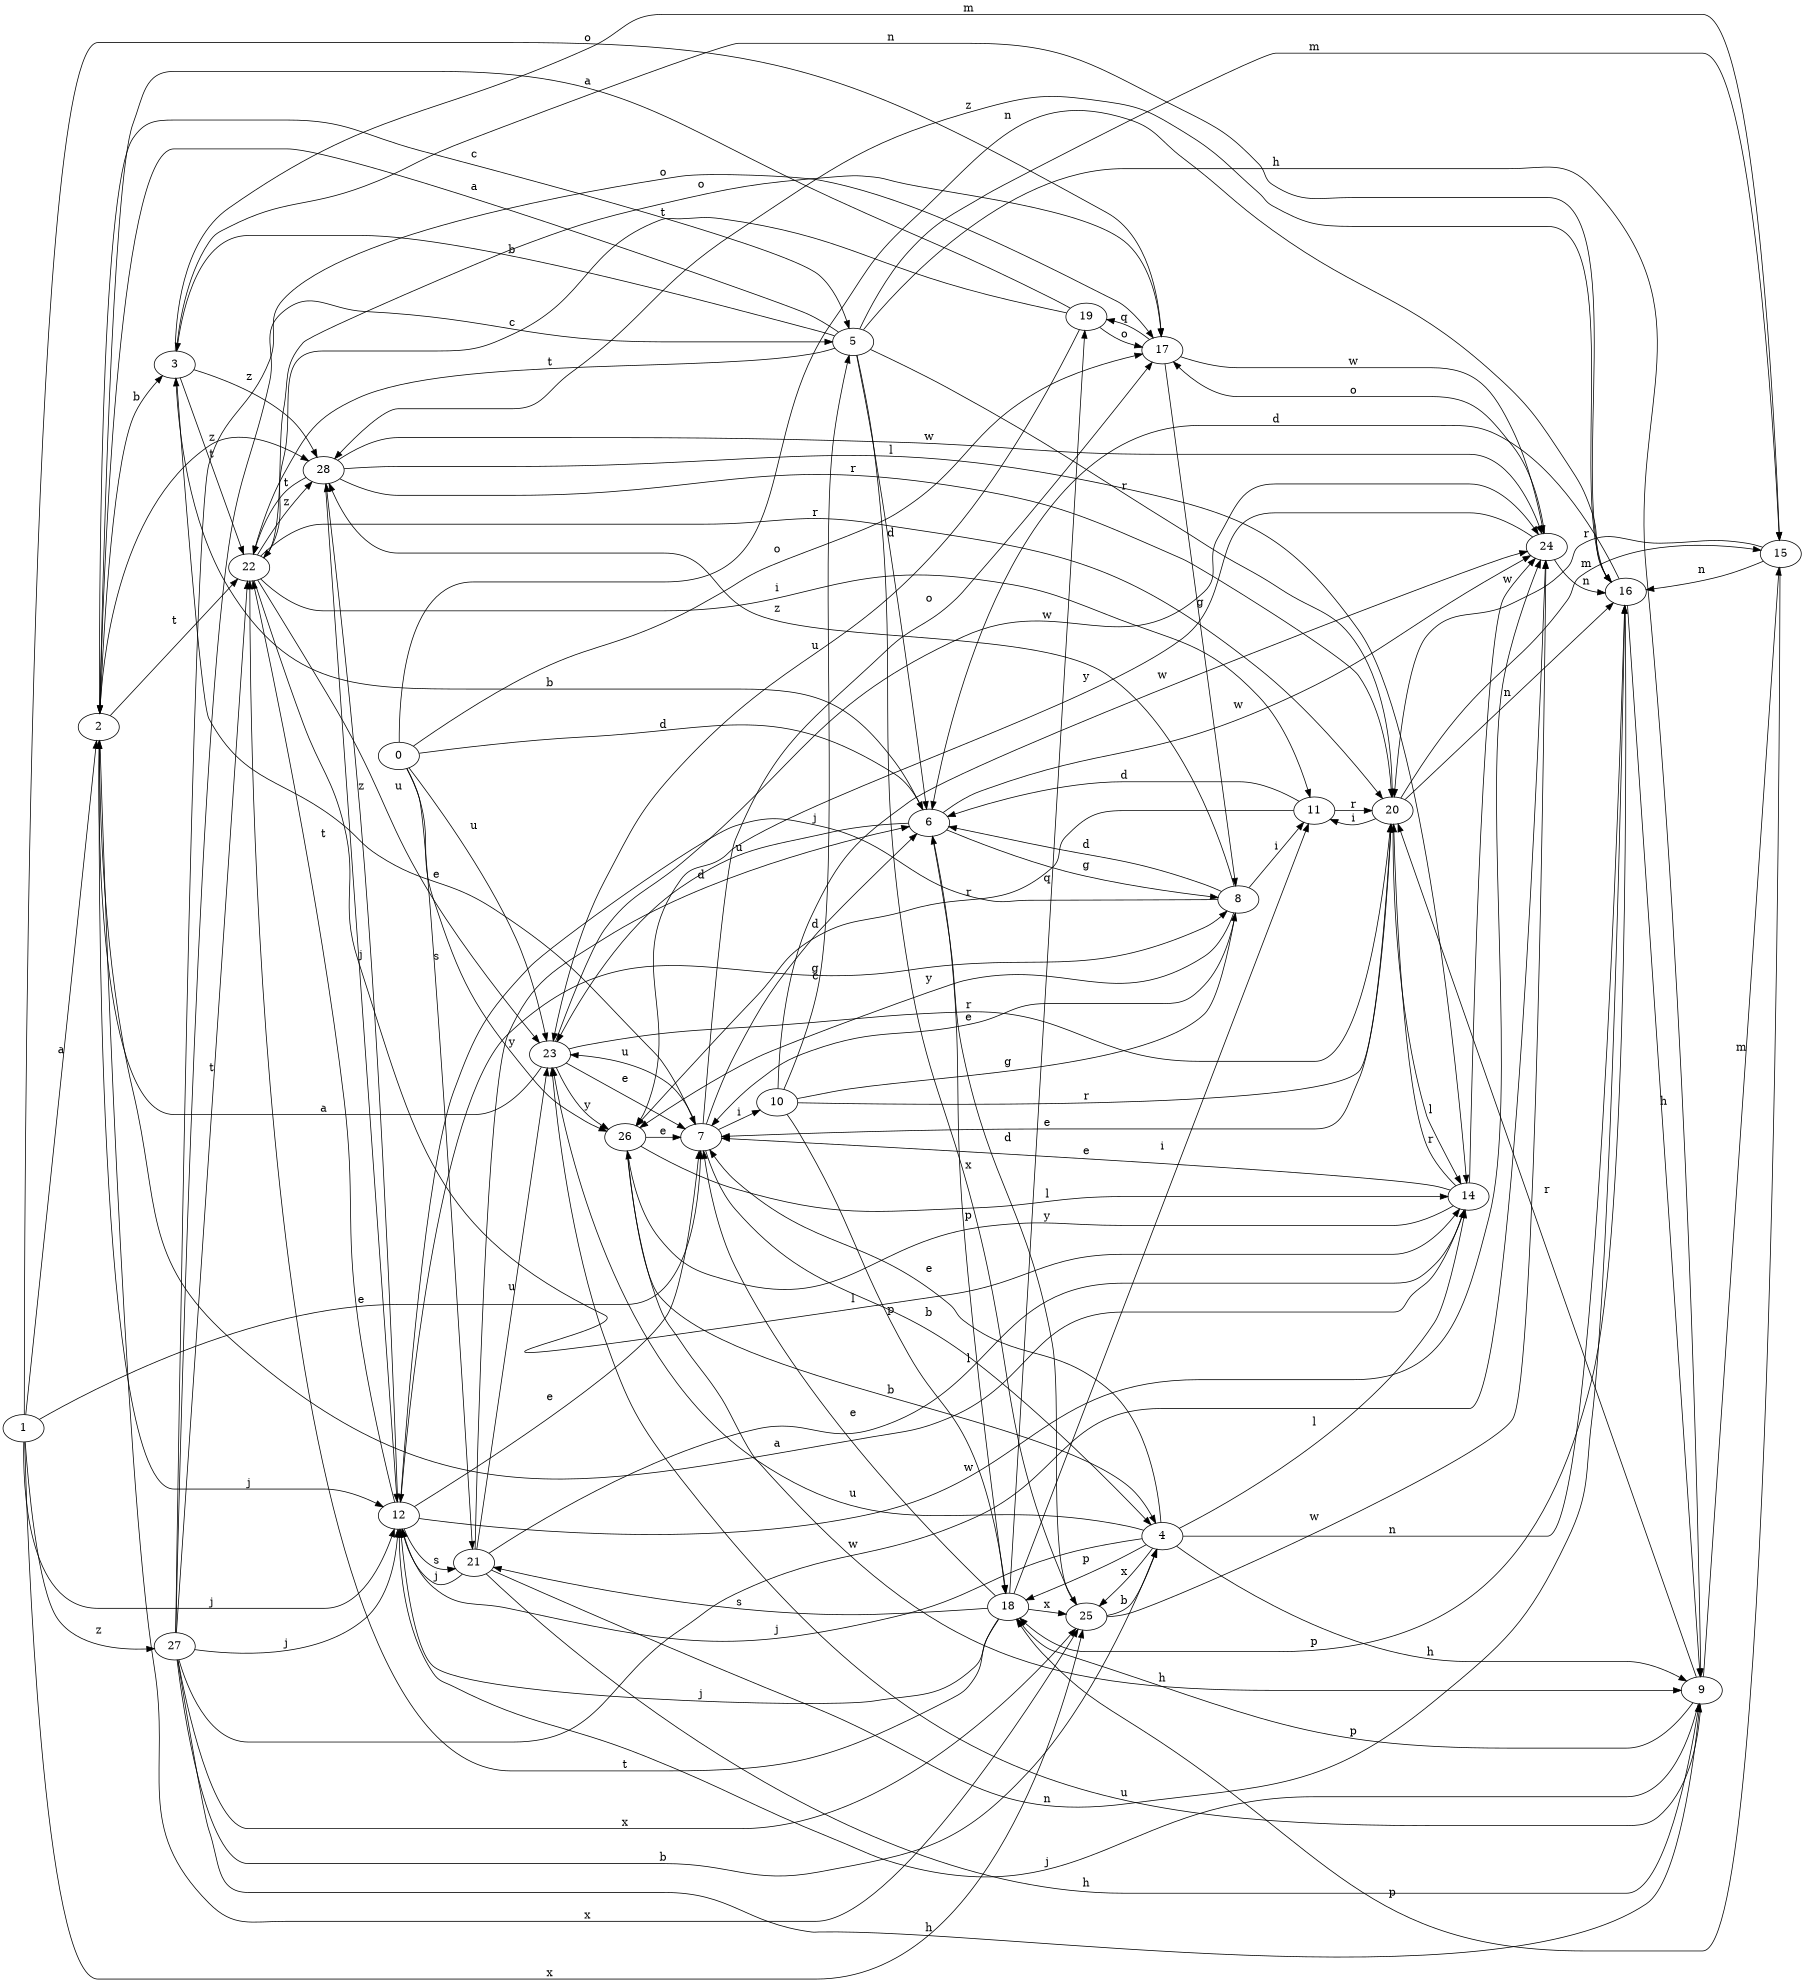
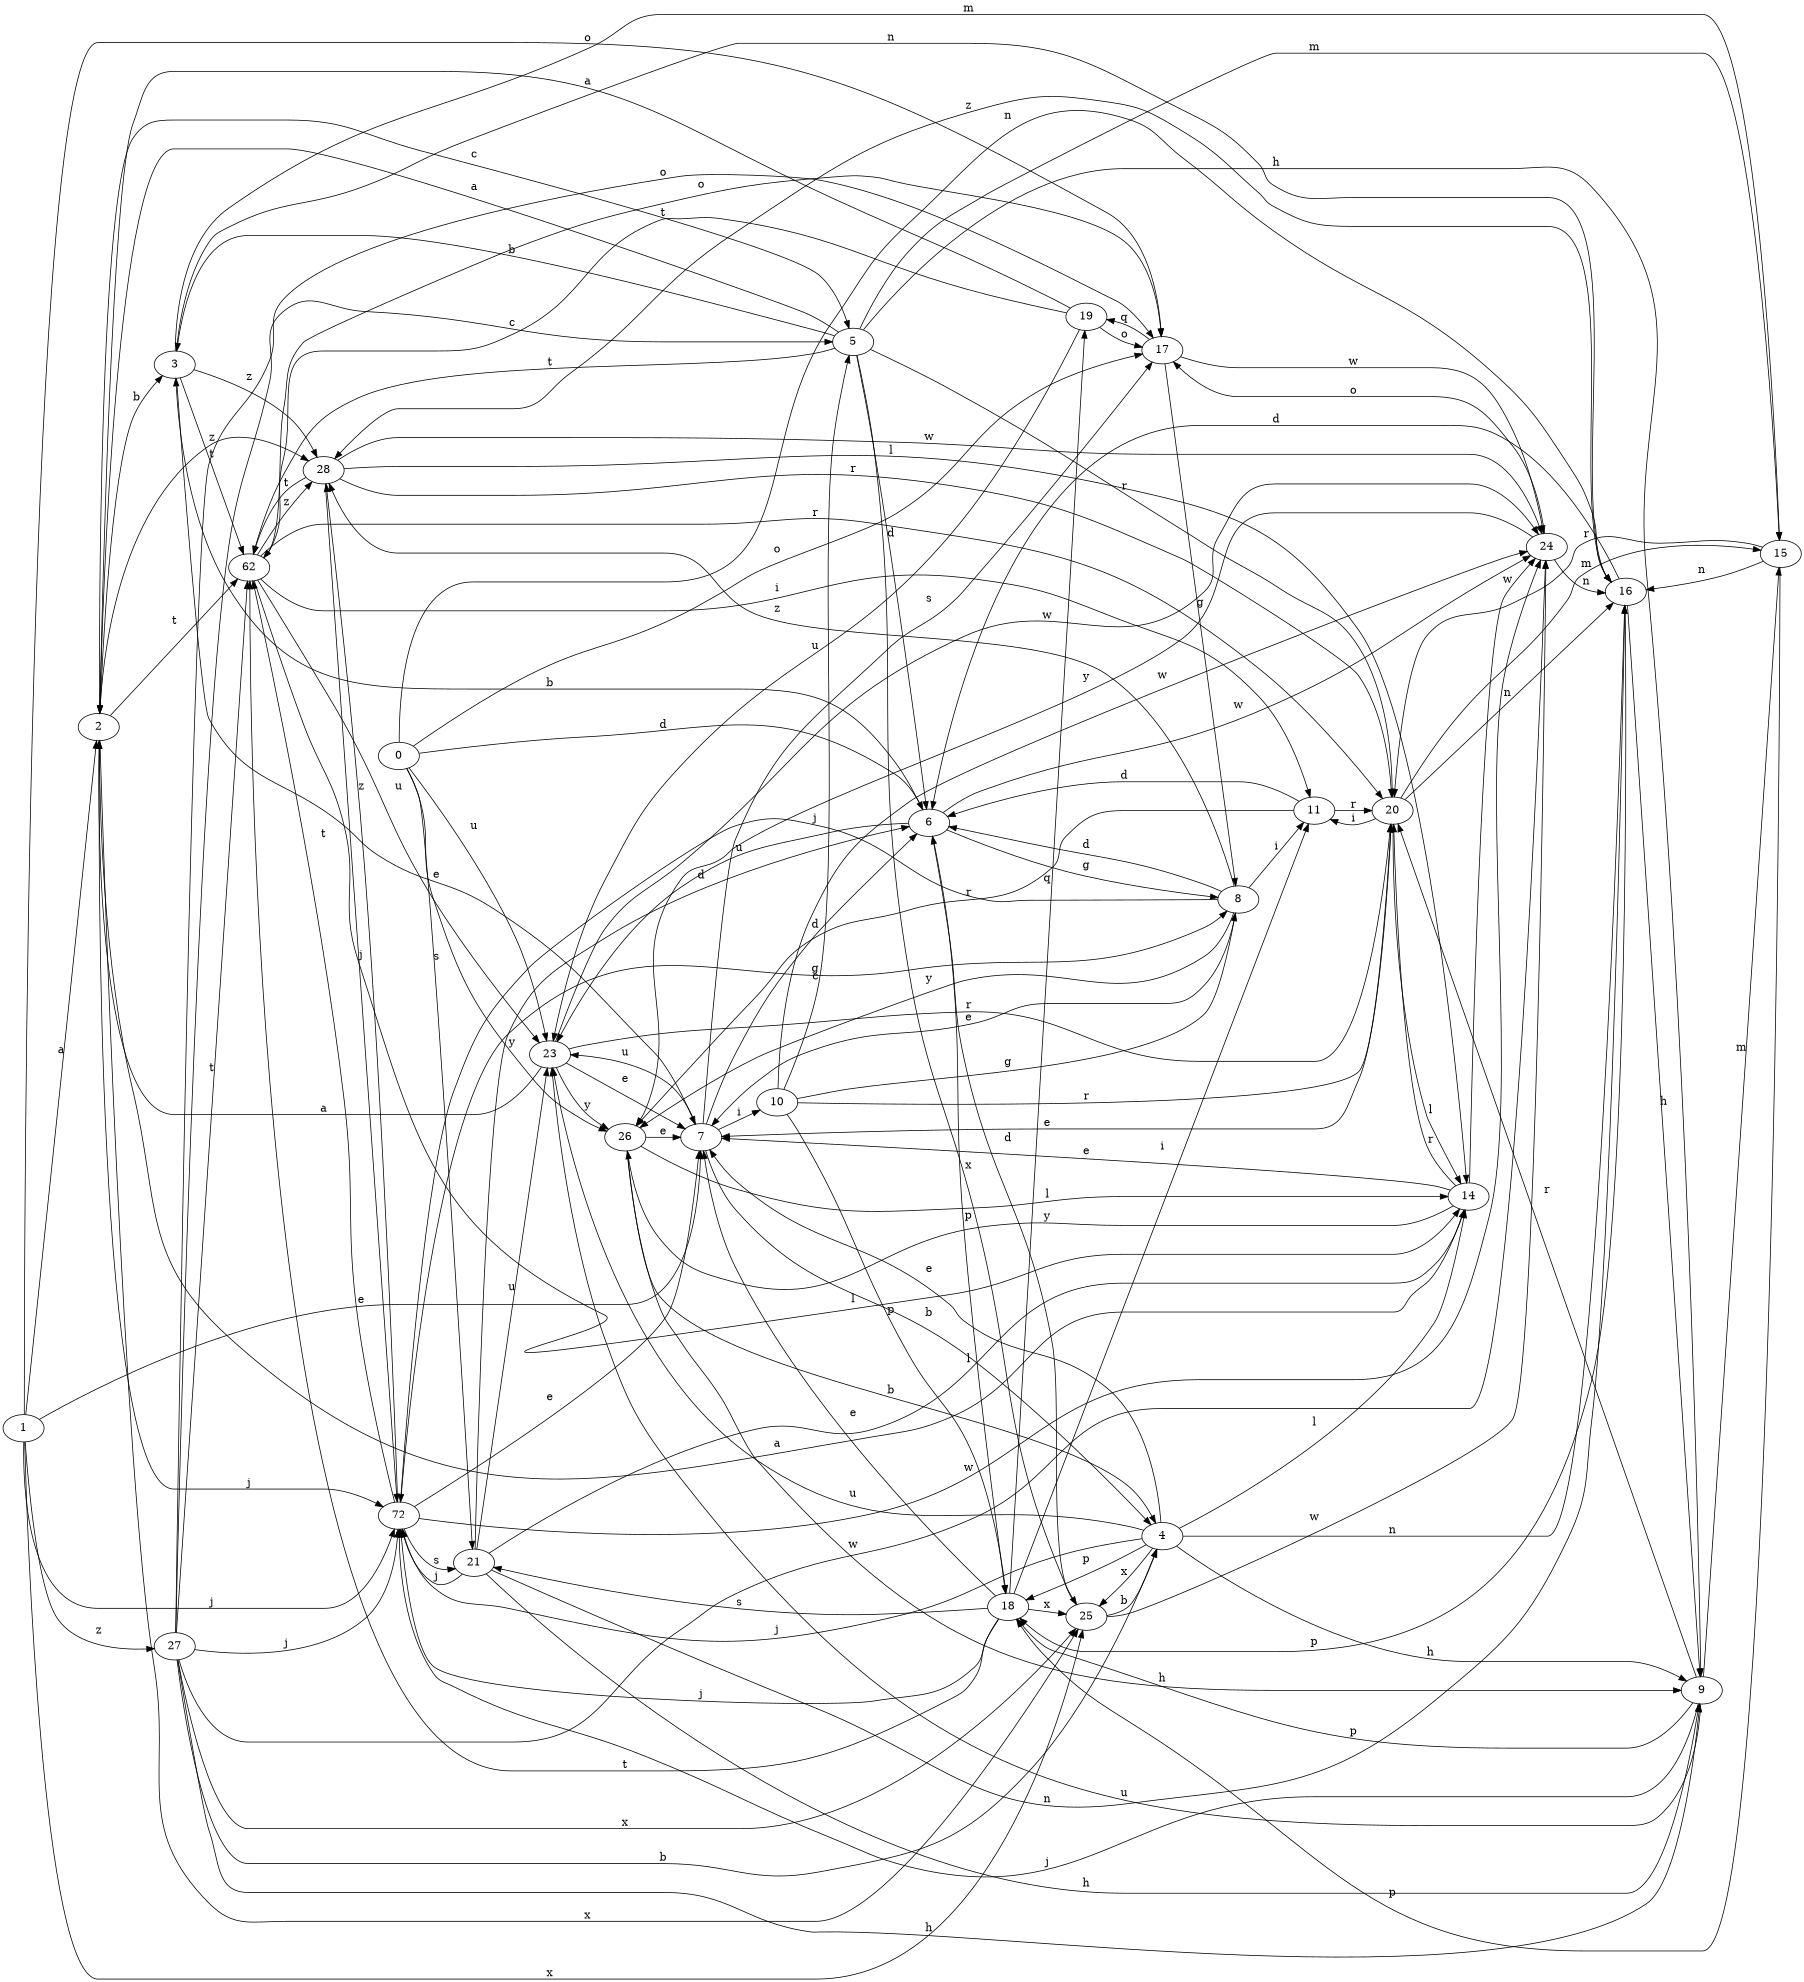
node "22": label "22" -> "62"
edge "7" -> "17": label "o" -> "s"
node "12": label "12" -> "72"
